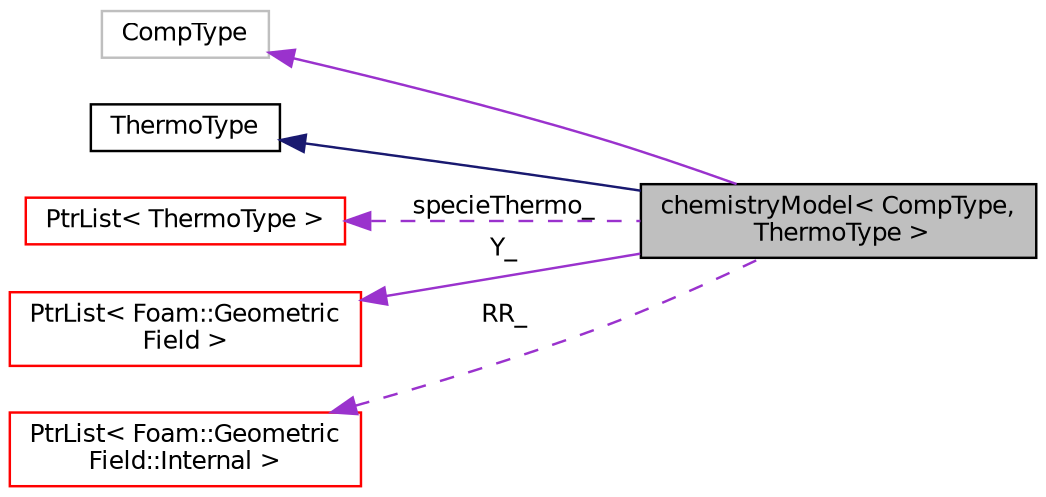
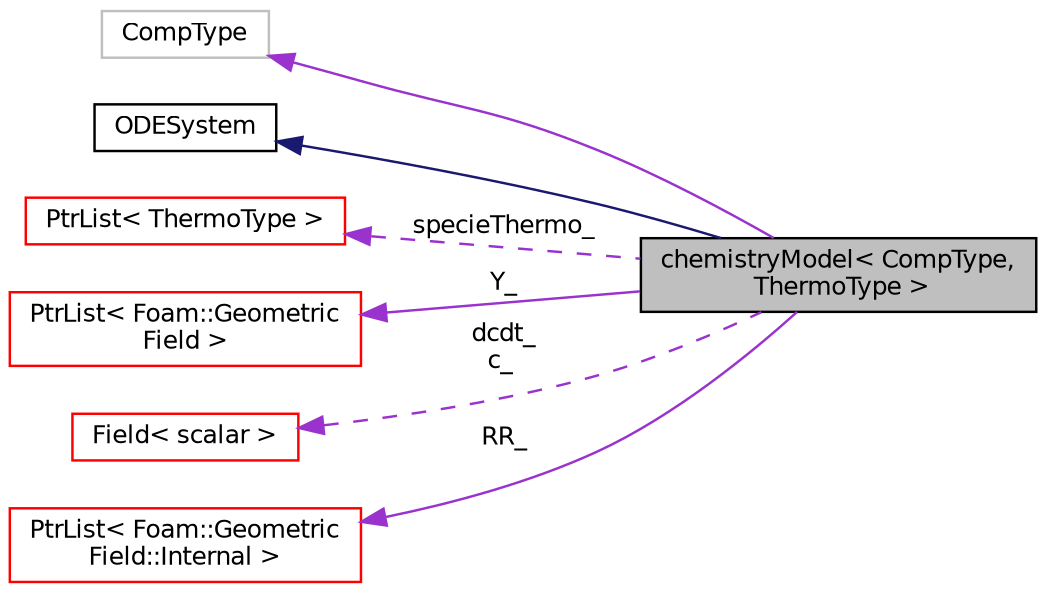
node "ThermoType": label "ThermoType" -> "ODESystem"
edge "chemistryModel< CompType, ThermoType >" -> "PtrList< Foam::Geometric Field::Internal >": style dashed -> solid
node "Field< scalar >": added
